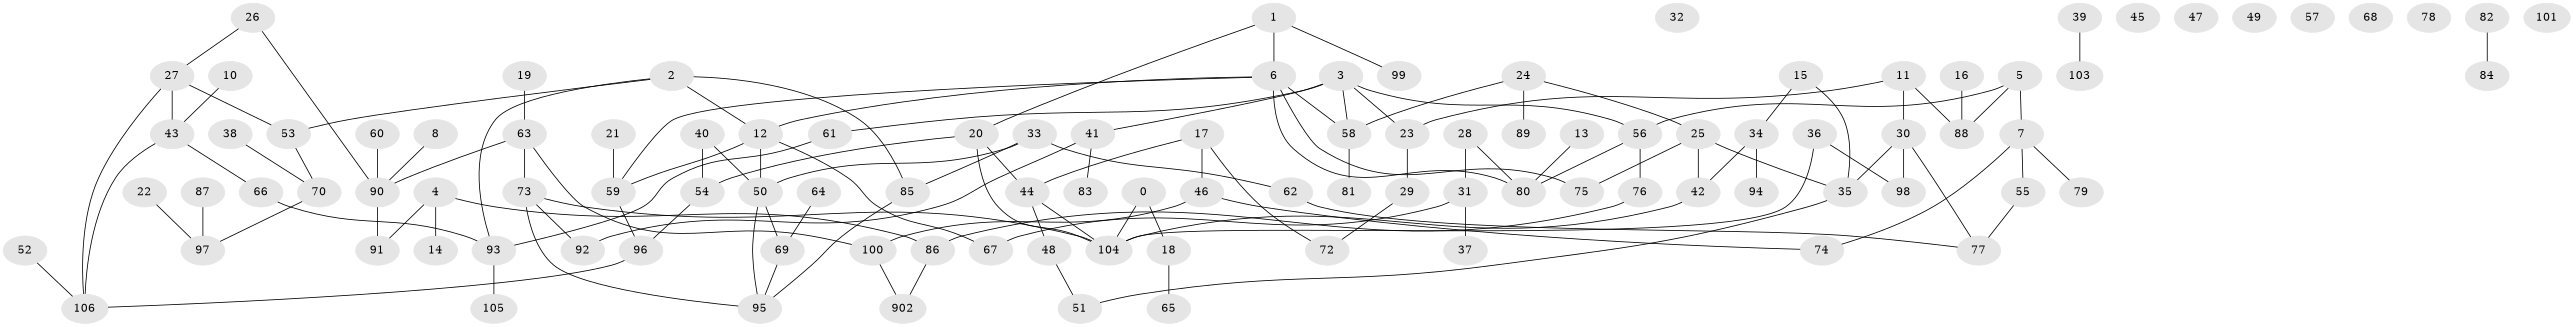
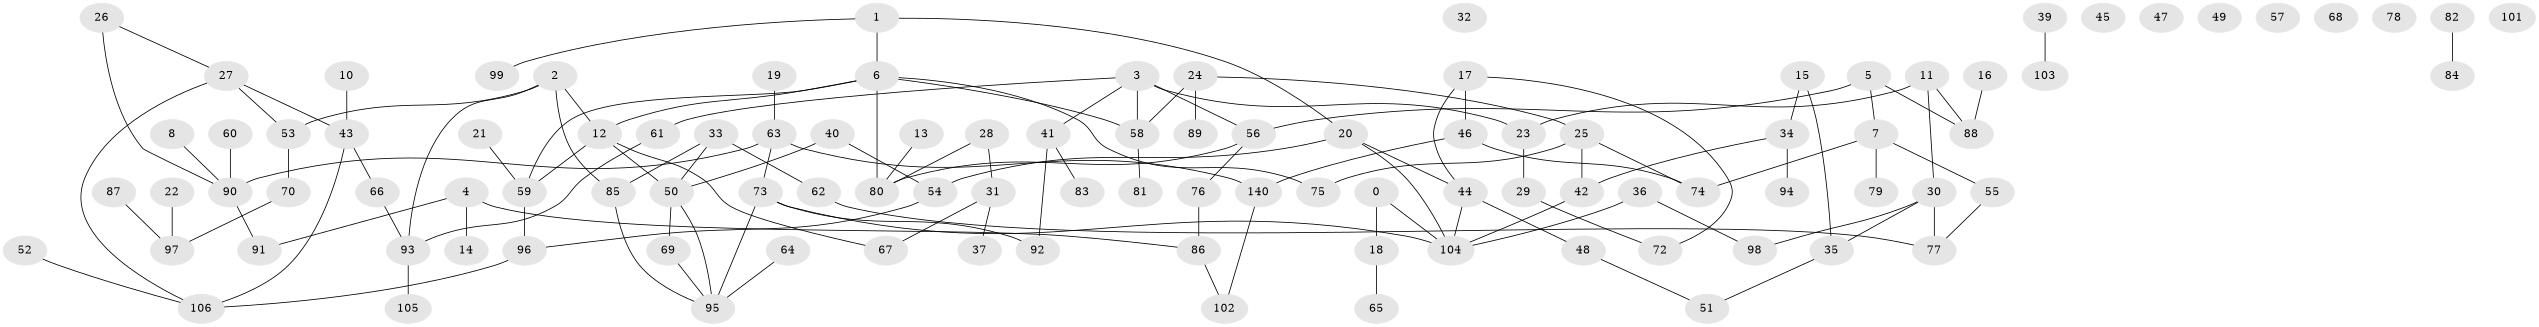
node "38": removed
edge "25" -- "35": now "25" -- "74"
edge "64" -- "69": now "64" -- "95"
node "100": label "100" -> "140"
node "902": label "902" -> "102"
